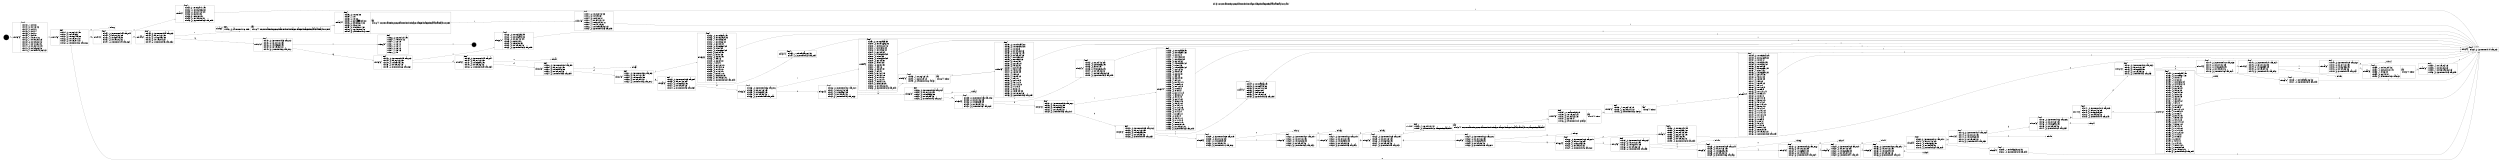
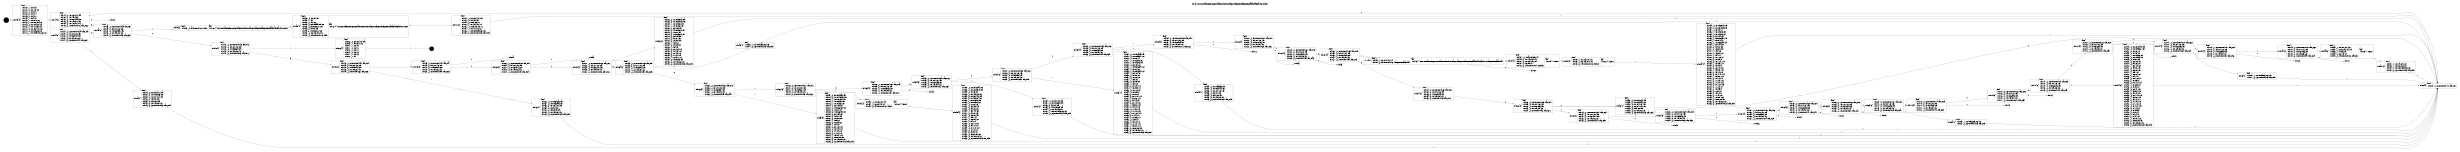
edge "0x40147d [23]" -> "0x401494 [22]": now "0x40147d [23]" -> "0x4014aa [22]"
edge "0x40164d [25]" -> "0x401cce": now "0x401bab [9]" -> "0x401cce"
